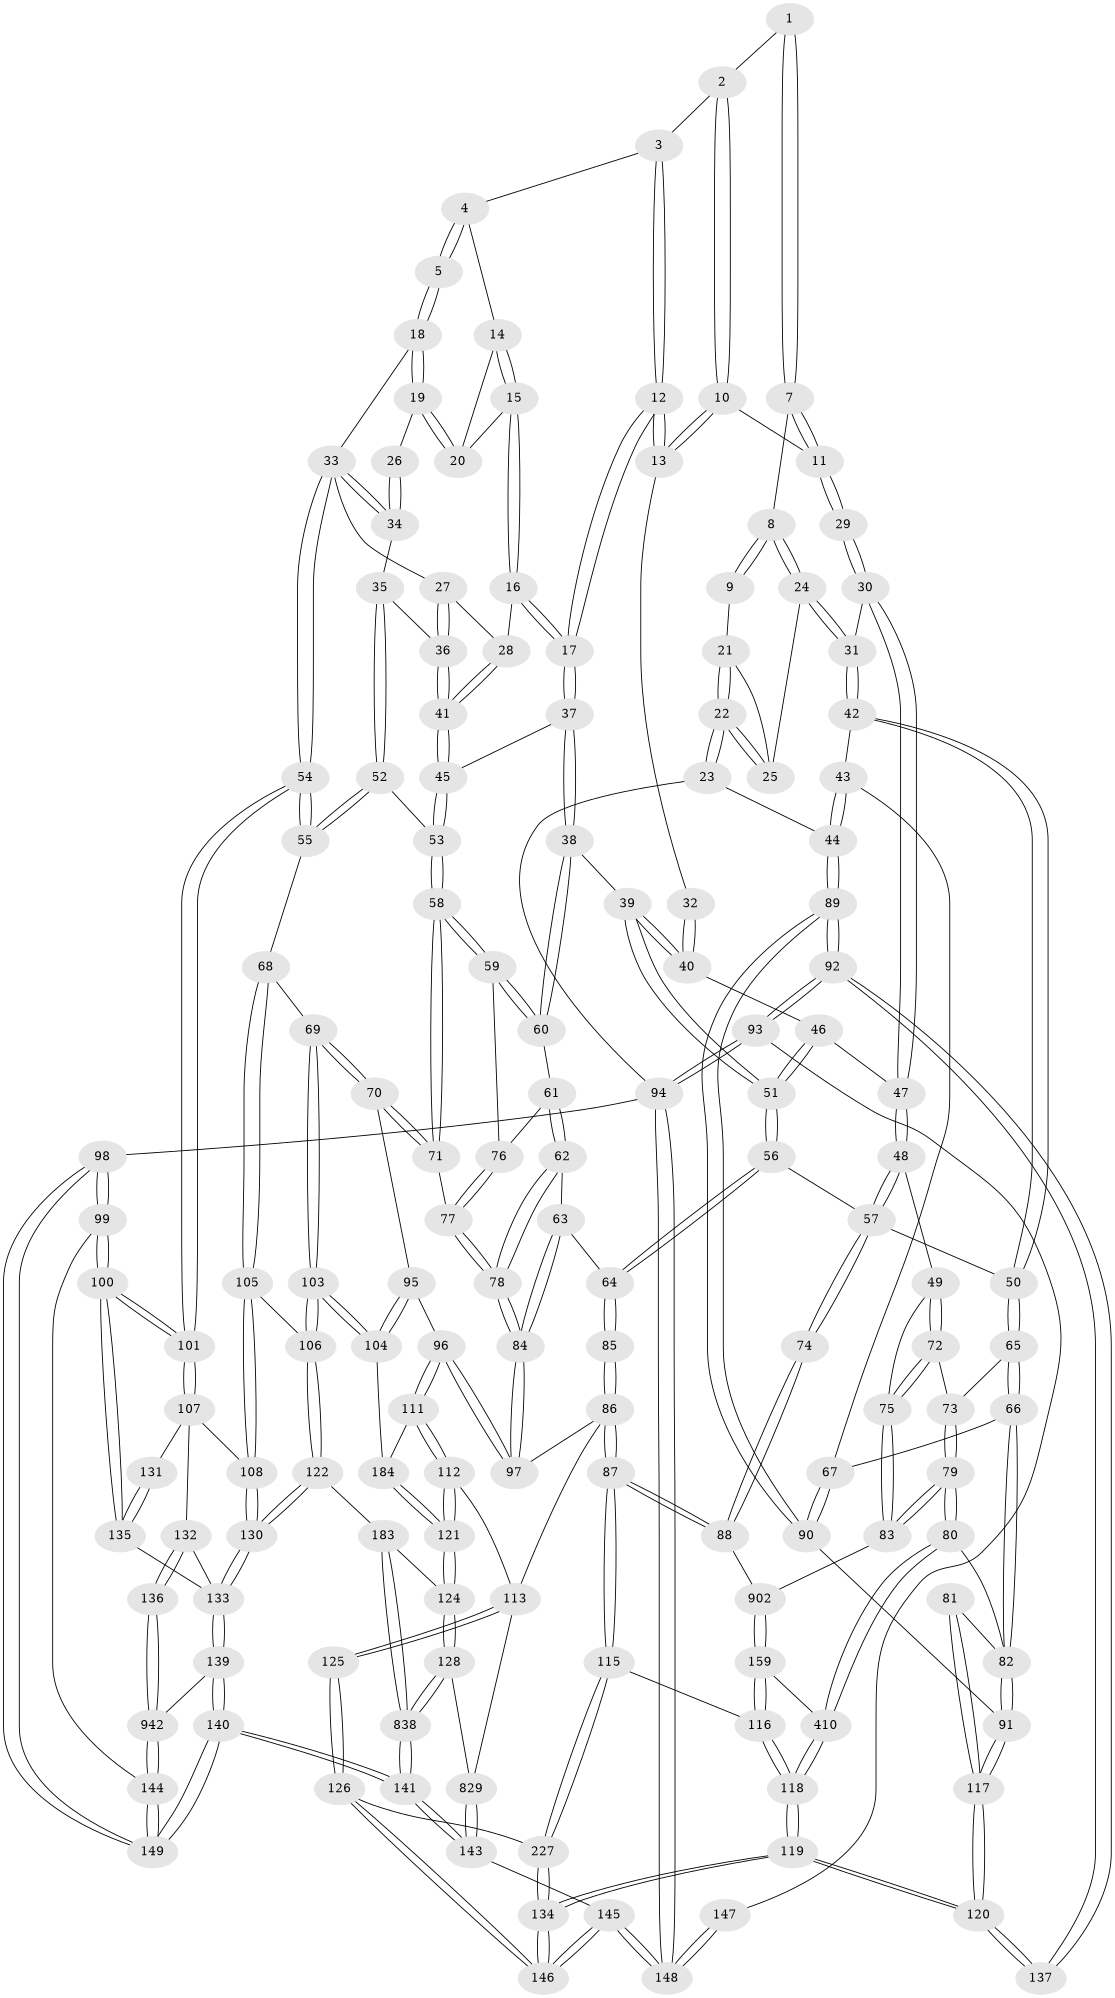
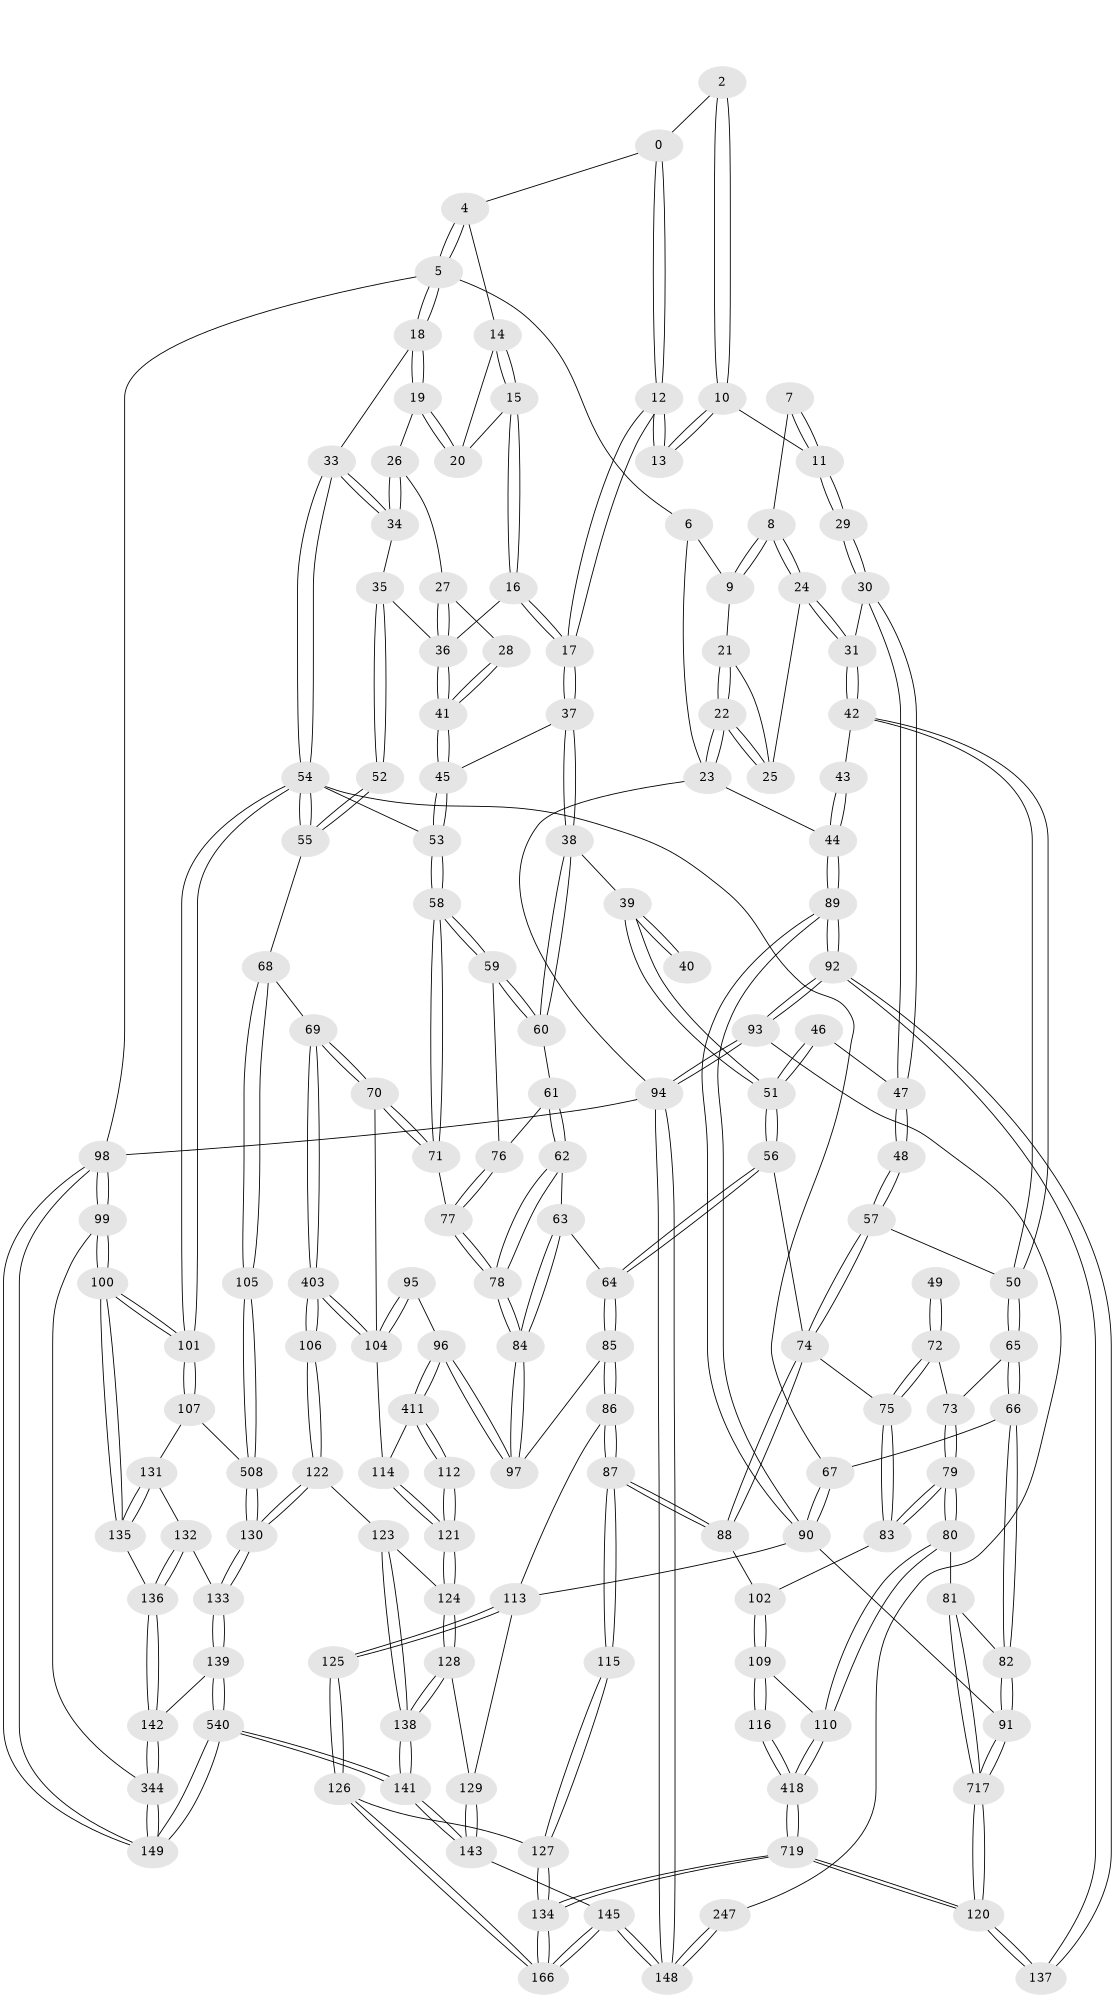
node "1": removed
node "3": label "3" -> "0"
node "6": added
edge "33" -- "27": now "26" -- "27"
edge "5" -- "98": added
edge "16" -- "28": now "16" -- "36"
edge "52" -- "53": now "54" -- "53"
node "32": removed
edge "40" -- "46": removed
edge "43" -- "67": now "54" -- "67"
edge "56" -- "57": now "56" -- "74"
edge "70" -- "95": now "70" -- "104"
edge "48" -- "49": removed
node "103": label "103" -> "403"
edge "105" -- "106": removed
edge "49" -- "75": now "74" -- "75"
node "111": label "111" -> "411"
edge "86" -- "97": now "85" -- "97"
edge "107" -- "132": now "131" -- "132"
node "108": label "108" -> "508"
node "184": label "184" -> "114"
edge "112" -- "113": now "90" -- "113"
node "183": label "183" -> "123"
edge "135" -- "133": now "135" -- "136"
edge "80" -- "82": now "80" -- "81"
node "902": label "902" -> "102"
node "159": label "159" -> "109"
edge "115" -- "116": removed
node "942": label "942" -> "142"
node "140": label "140" -> "540"
node "838": label "838" -> "138"
node "410": label "410" -> "110"
node "144": label "144" -> "344"
node "829": label "829" -> "129"
node "118": label "118" -> "418"
node "117": label "117" -> "717"
node "227": label "227" -> "127"
node "119": label "119" -> "719"
node "147": label "147" -> "247"
node "146": label "146" -> "166"
